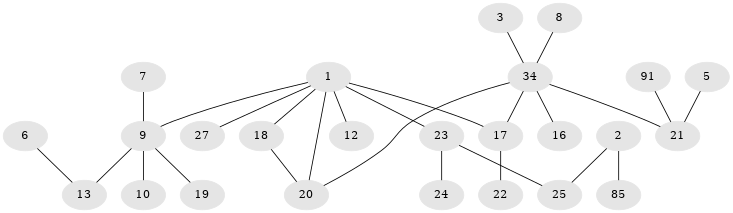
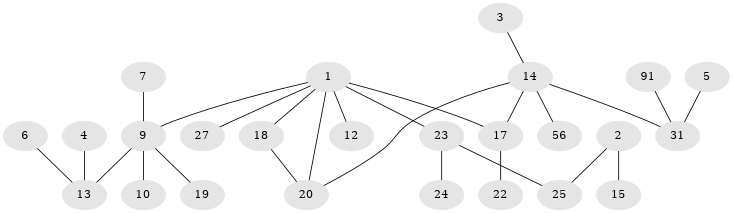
node "8": removed
node "34": label "34" -> "14"
node "4": added
node "16": label "16" -> "56"
node "21": label "21" -> "31"
node "85": label "85" -> "15"
